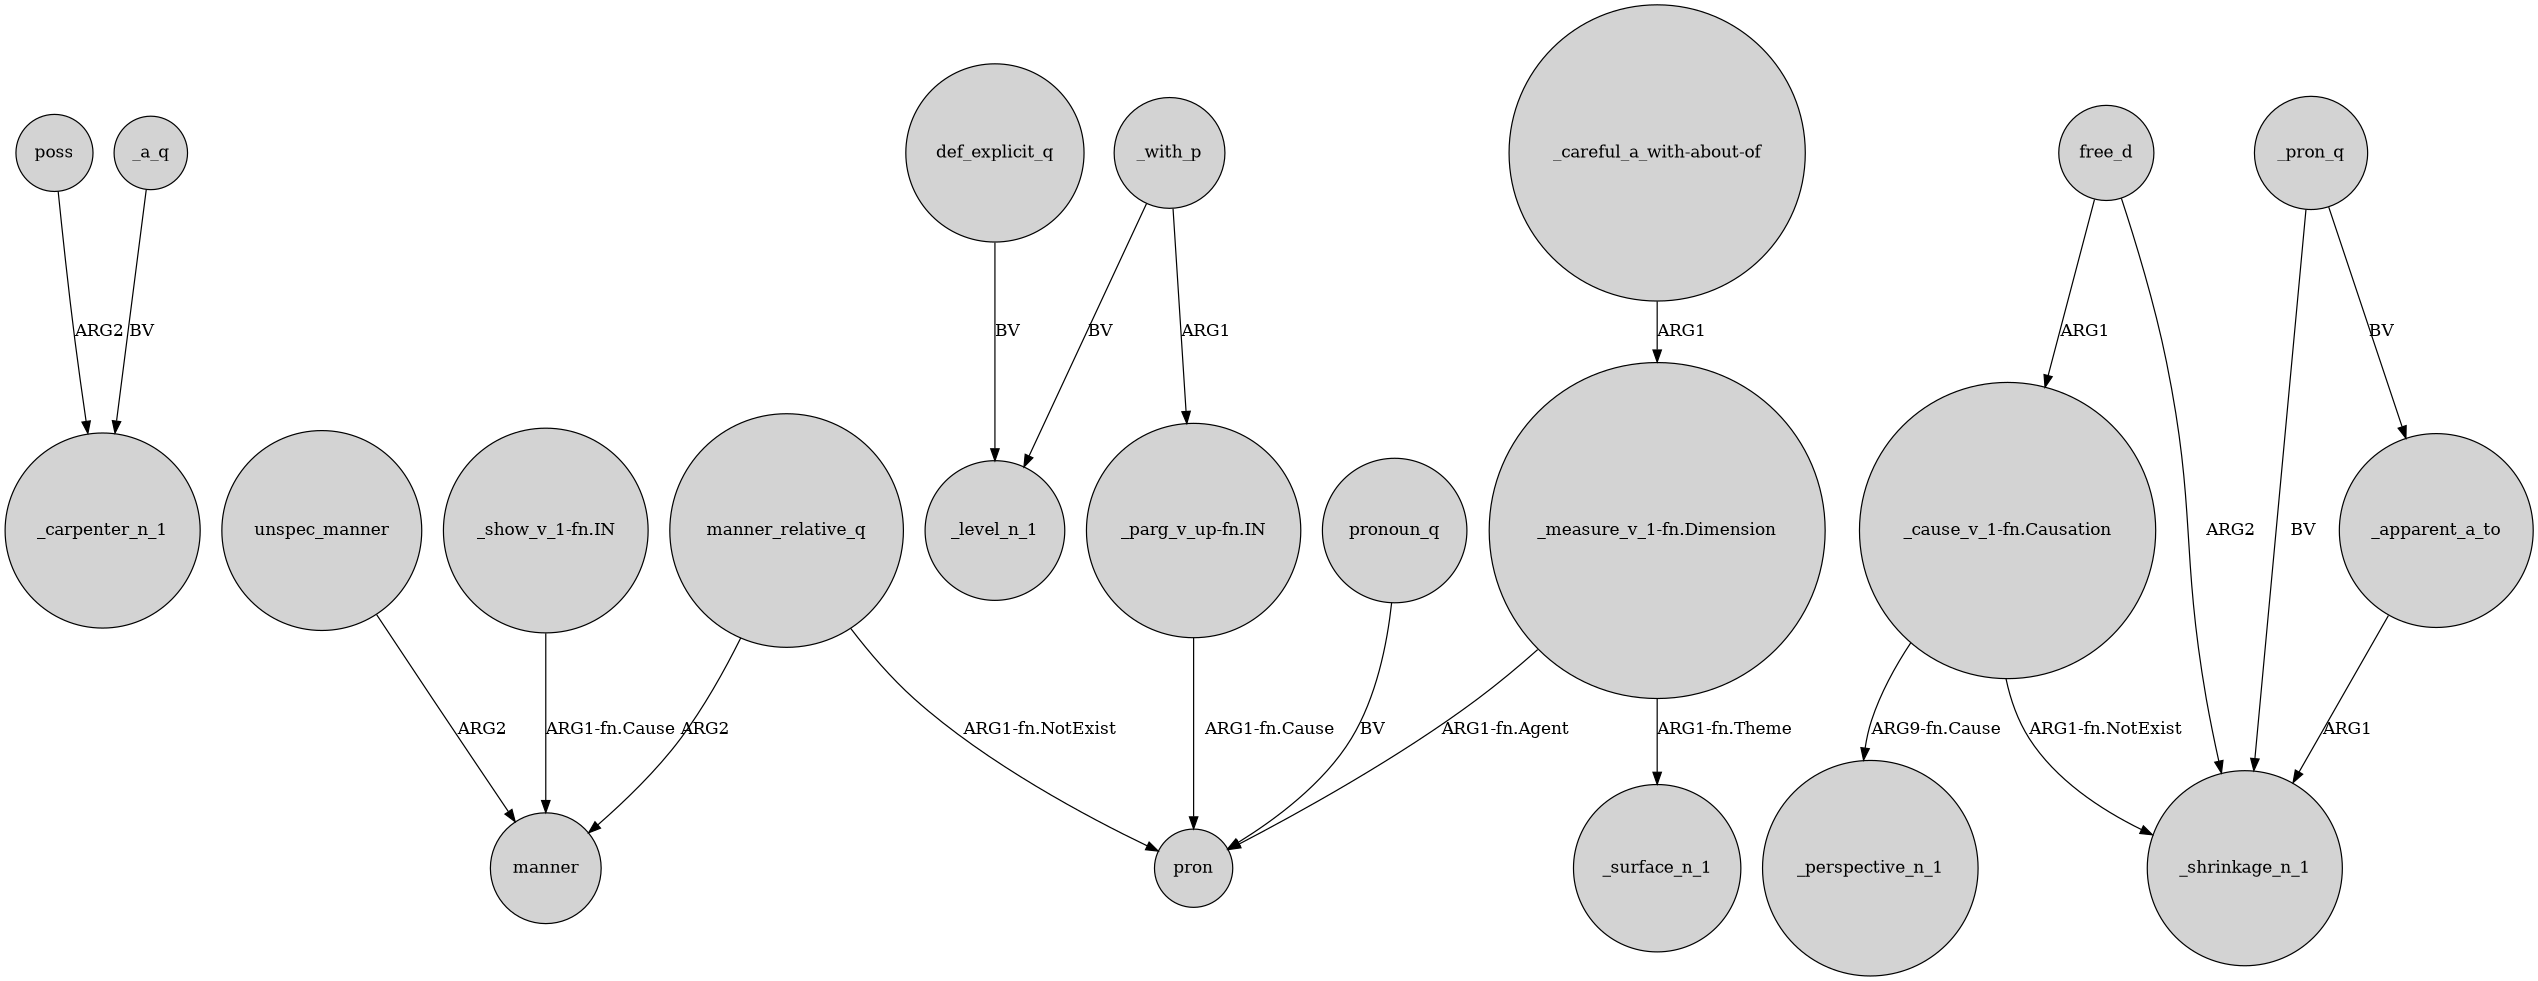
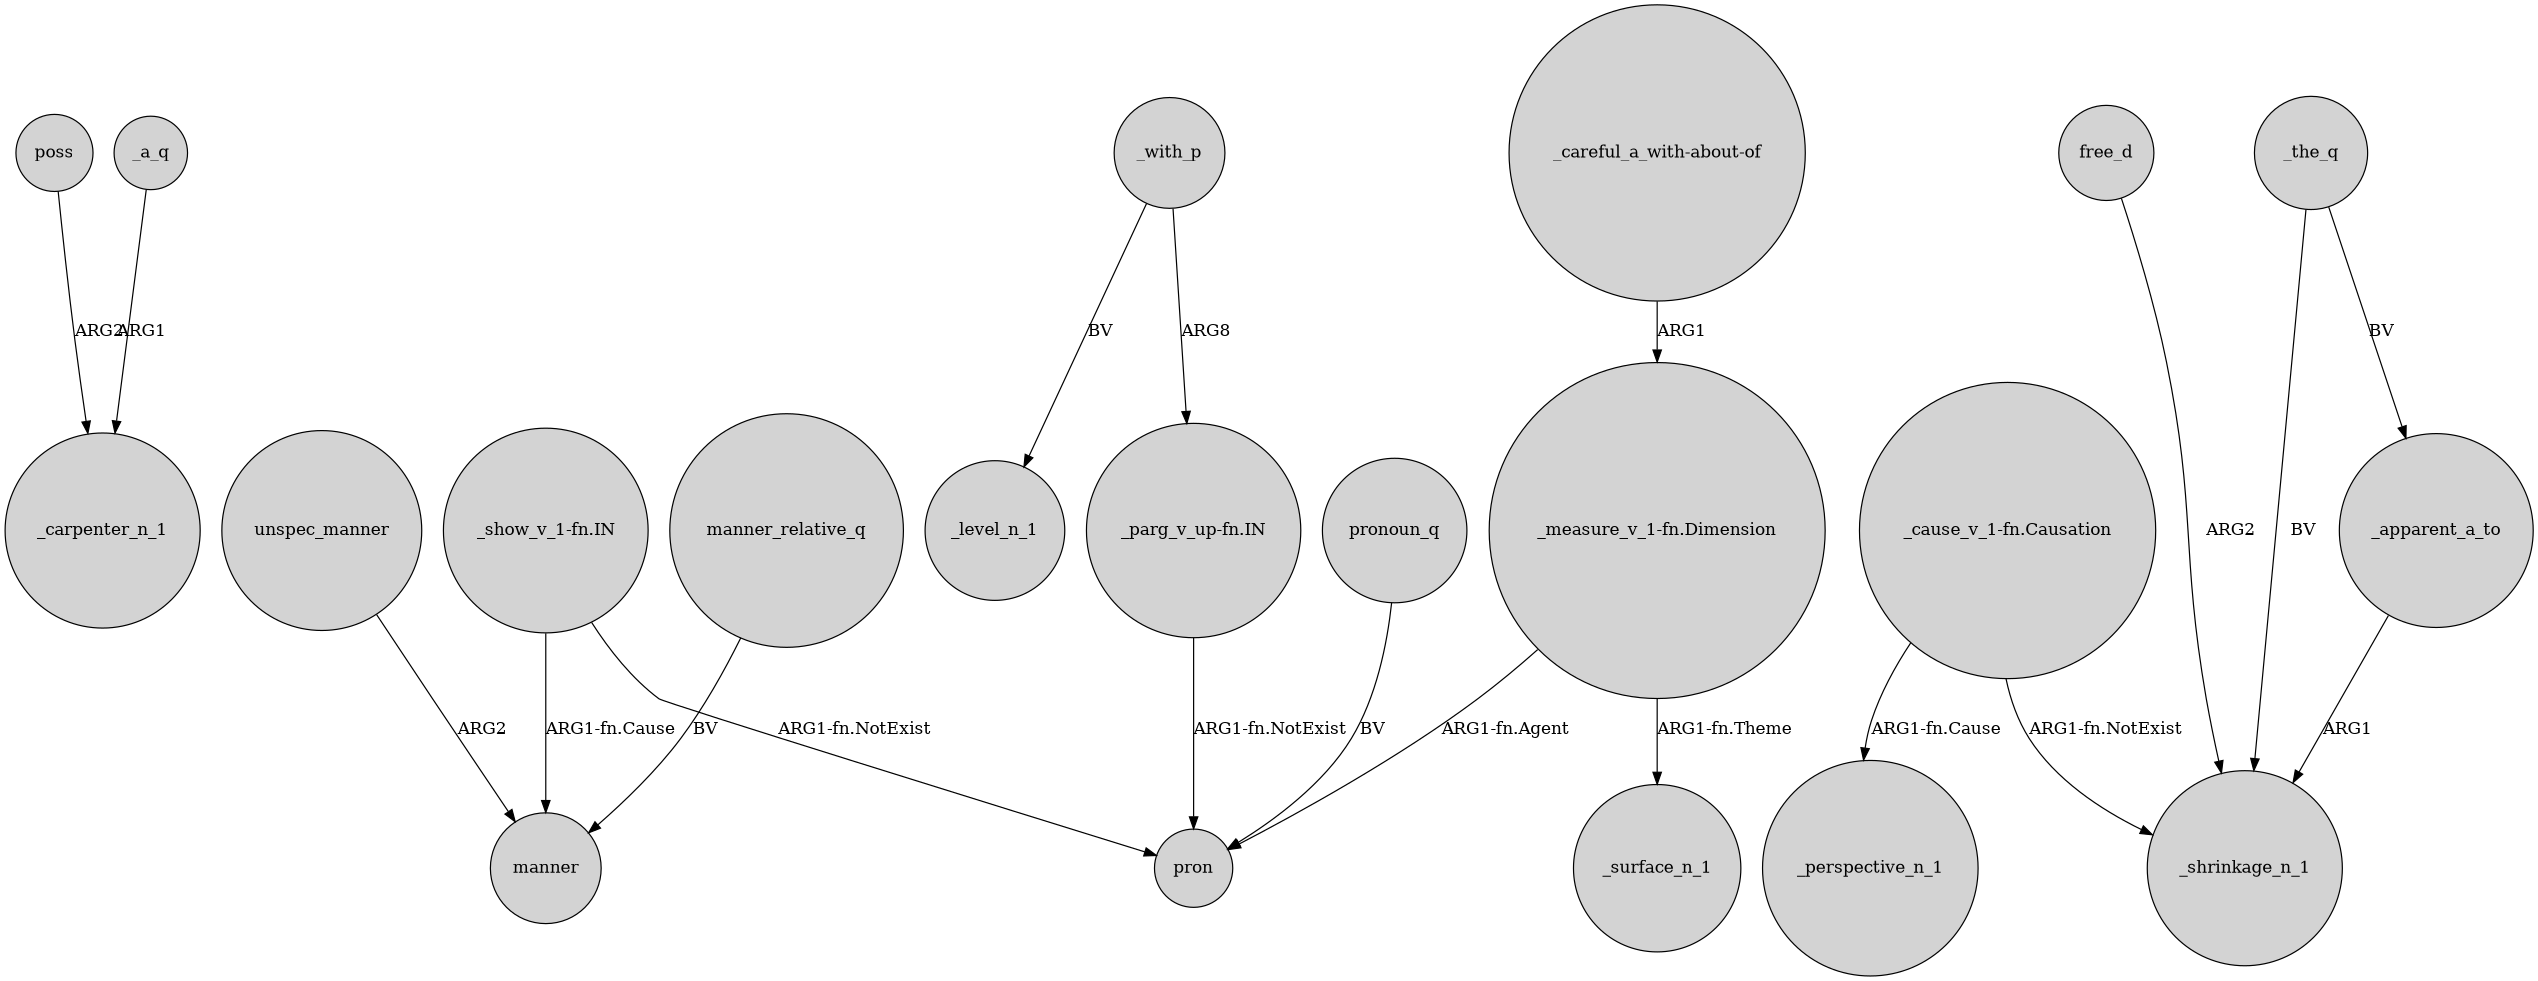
node "def_explicit_q": removed
node "_pron_q": label "_pron_q" -> "_the_q"
edge "free_d" -> "_cause_v_1-fn.Causation": removed, label "ARG1"
edge "_a_q" -> "_carpenter_n_1": label "BV" -> "ARG1"
edge "_with_p" -> "_parg_v_up-fn.IN": label "ARG1" -> "ARG8"
edge "manner_relative_q" -> "manner": label "ARG2" -> "BV"
edge "_parg_v_up-fn.IN" -> "pron": label "ARG1-fn.Cause" -> "ARG1-fn.NotExist"
edge "_cause_v_1-fn.Causation" -> "_perspective_n_1": label "ARG9-fn.Cause" -> "ARG1-fn.Cause"
edge "manner_relative_q" -> "pron": now "_show_v_1-fn.IN" -> "pron"
